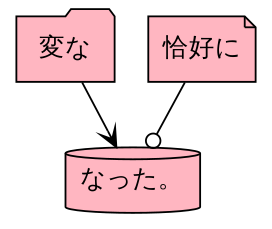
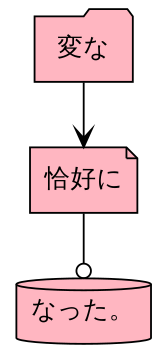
edge "変な" -> "なった。": now "変な" -> "恰好に"
